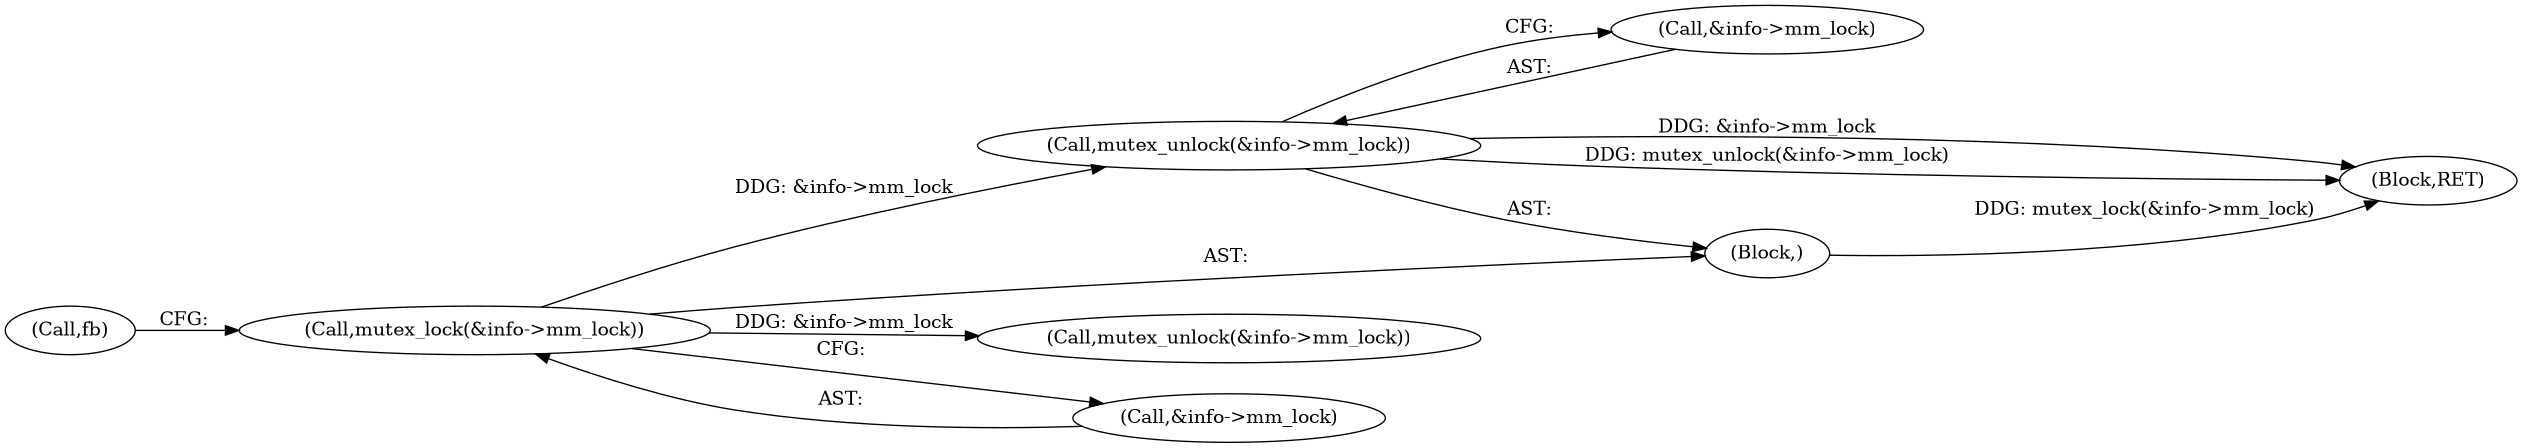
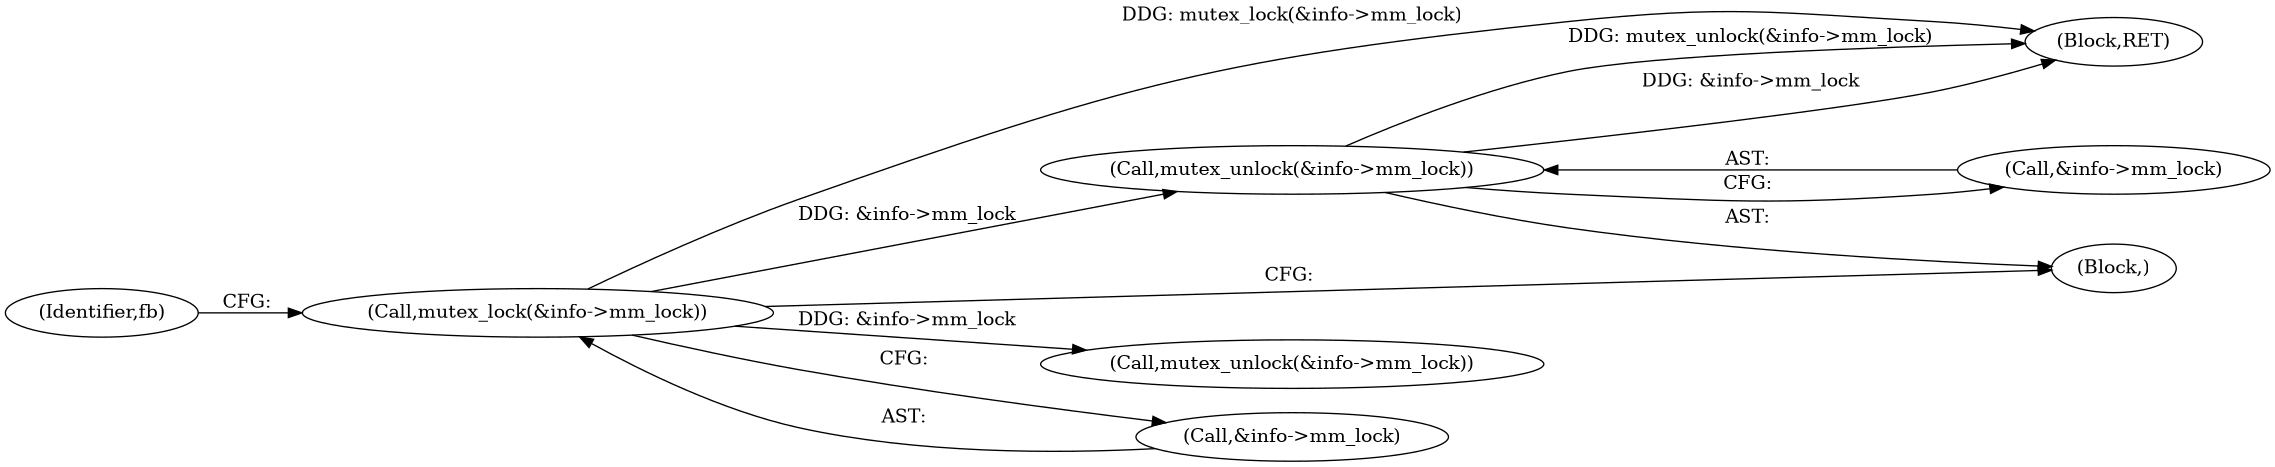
edge "(Block,)" -> "(Block,RET)": now "(Call,mutex_lock(&info->mm_lock))" -> "(Block,RET)"
edge "(Call,mutex_lock(&info->mm_lock))" -> "(Block,)": label "AST: " -> "CFG: "
node "(Call,fb)": label "(Call,fb)" -> "(Identifier,fb)"
